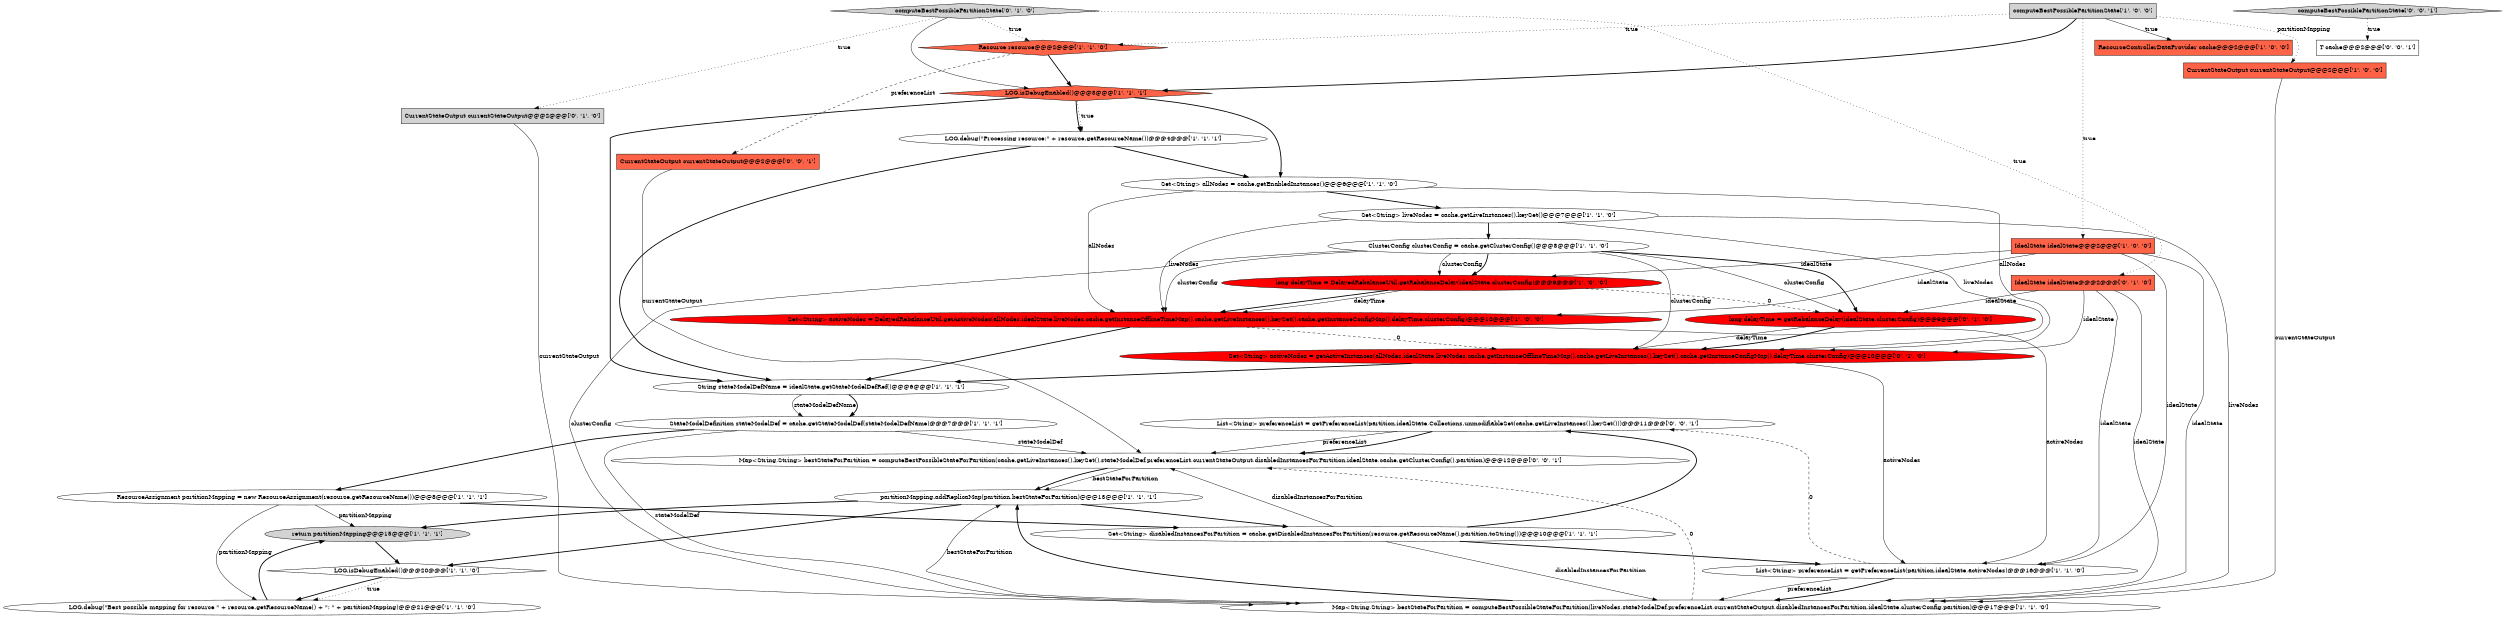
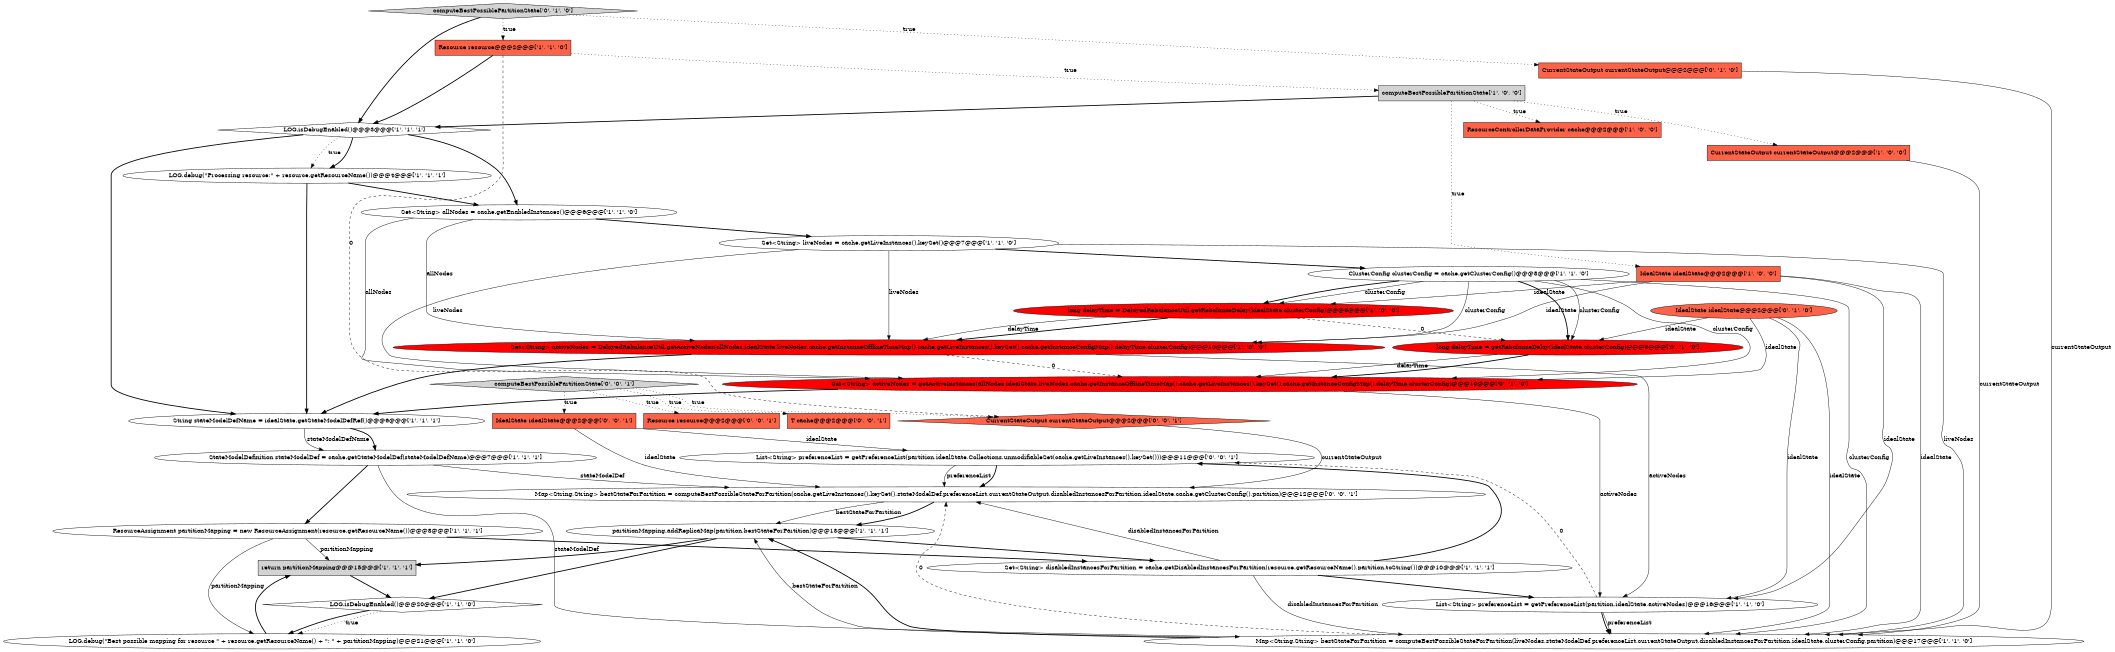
edge "computeBestPossiblePartitionState['1', '0', '0']" -> "Resource resource@@@2@@@['1', '1', '0']": reversed
edge "computeBestPossiblePartitionState['1', '0', '0']" -> "ResourceControllerDataProvider cache@@@2@@@['1', '0', '0']": style solid -> dotted
edge "computeBestPossiblePartitionState['1', '0', '0']" -> "CurrentStateOutput currentStateOutput@@@2@@@['1', '0', '0']": label "partitionMapping" -> "true"
edge "computeBestPossiblePartitionState['0', '1', '0']" -> "IdealState idealState@@@2@@@['0', '1', '0']": removed, label "true"
node "Resource resource@@@2@@@['1', '1', '0']": shape diamond -> box
node "T cache@@@2@@@['0', '0', '1']": fillcolor white -> tomato
edge "computeBestPossiblePartitionState['0', '1', '0']" -> "LOG.isDebugEnabled()@@@3@@@['1', '1', '1']": style solid -> bold
edge "Resource resource@@@2@@@['1', '1', '0']" -> "CurrentStateOutput currentStateOutput@@@2@@@['0', '0', '1']": label "preferenceList" -> "0"
node "LOG.isDebugEnabled()@@@3@@@['1', '1', '1']": fillcolor tomato -> white
node "CurrentStateOutput currentStateOutput@@@2@@@['0', '1', '0']": fillcolor lightgray -> tomato
node "CurrentStateOutput currentStateOutput@@@2@@@['0', '0', '1']": shape box -> diamond
node "IdealState idealState@@@2@@@['0', '1', '0']": shape box -> ellipse
edge "computeBestPossiblePartitionState['0', '0', '1']" -> "CurrentStateOutput currentStateOutput@@@2@@@['0', '0', '1']": added, label "true"
node "IdealState idealState@@@2@@@['0', '0', '1']": added
node "Resource resource@@@2@@@['0', '0', '1']": added
node "return partitionMapping@@@15@@@['1', '1', '1']": shape ellipse -> box
